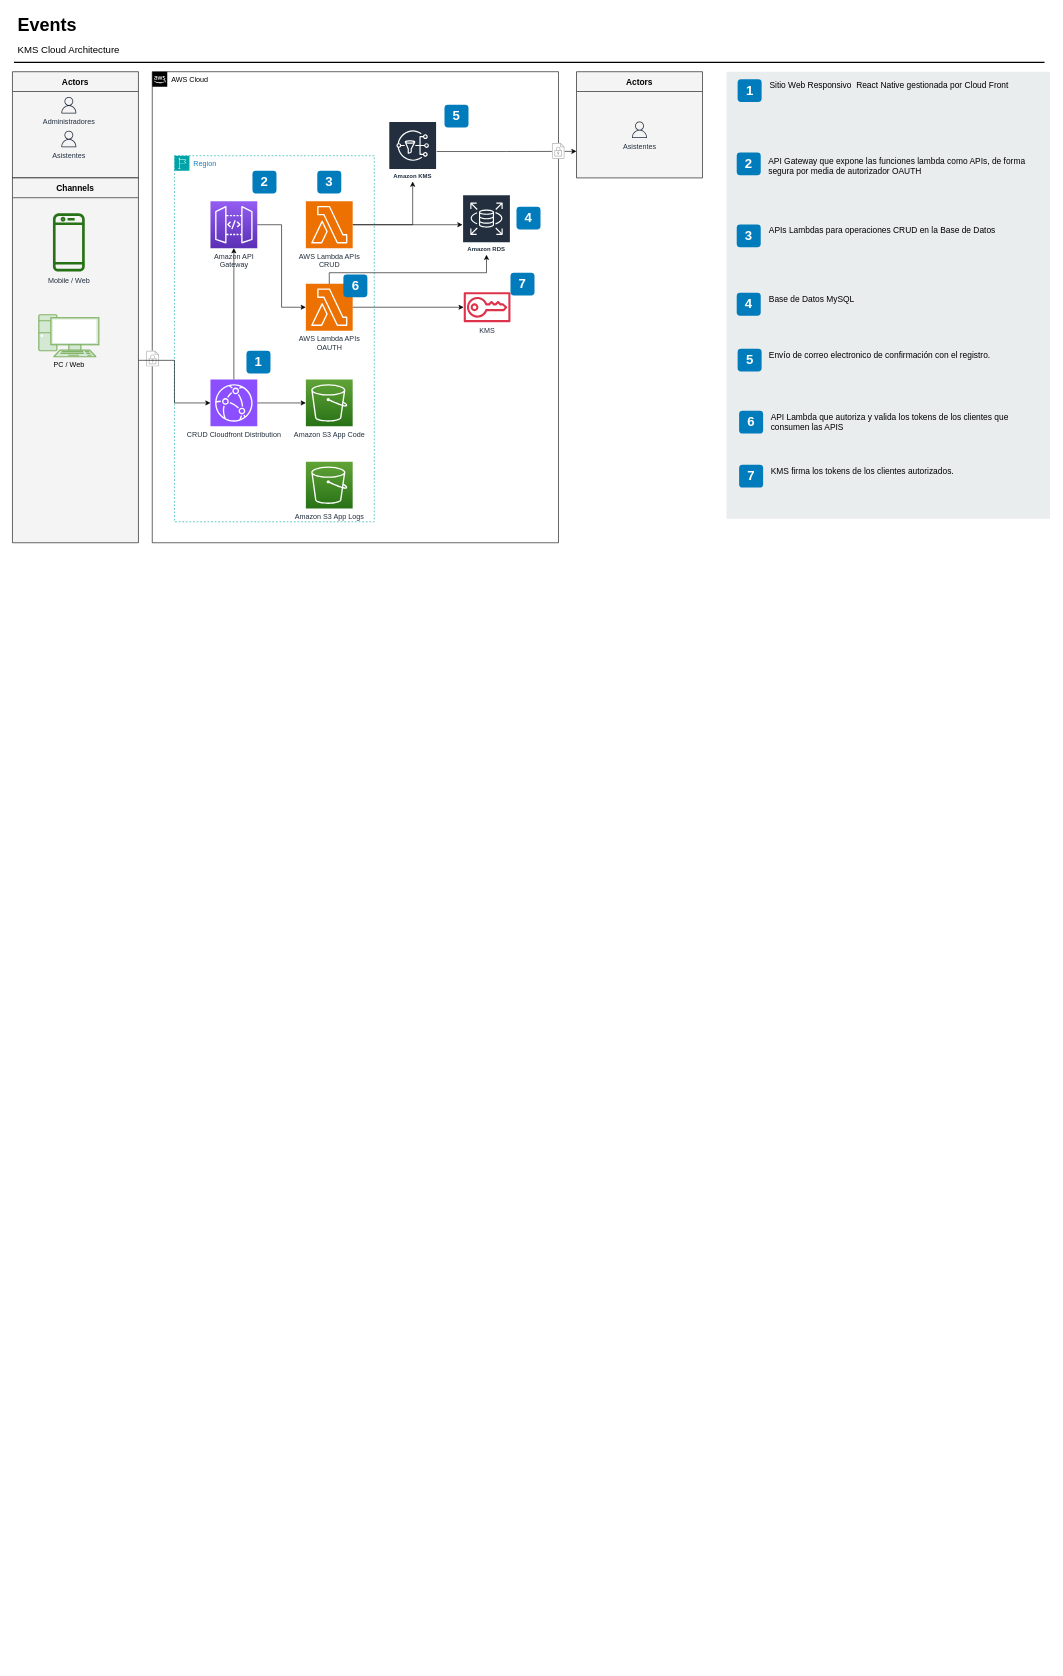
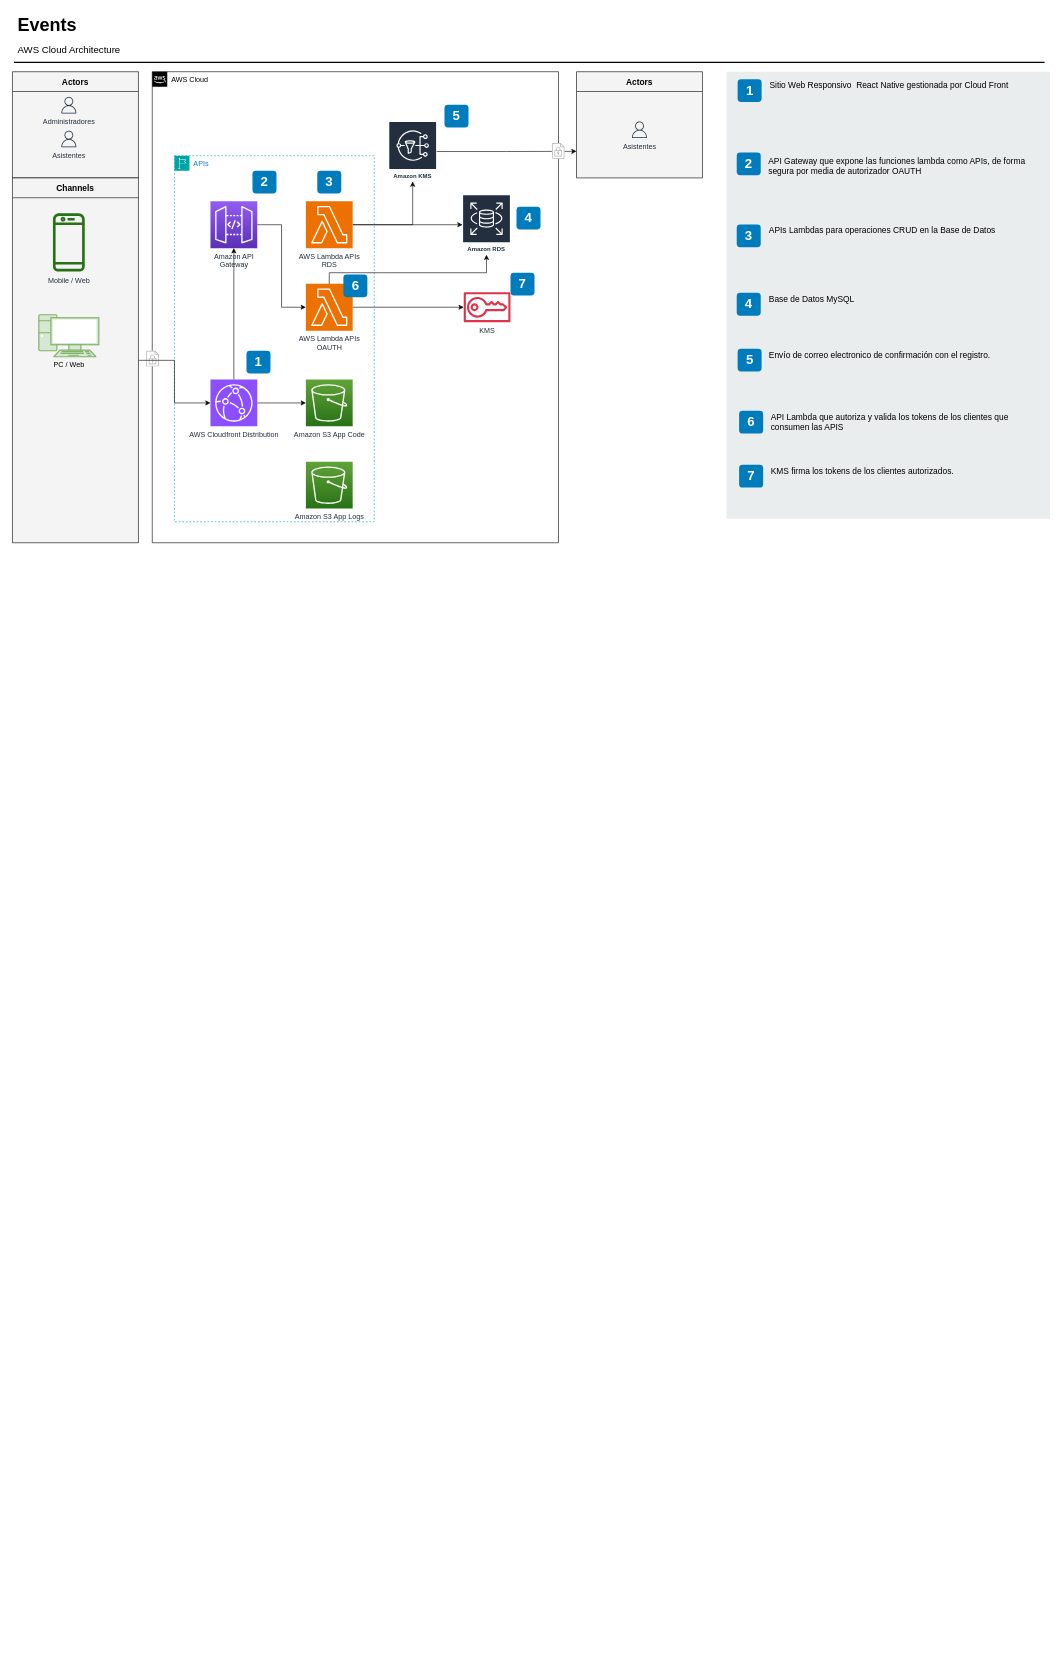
node "KMS Cloud Architecture": label "KMS Cloud Architecture" -> "AWS Cloud Architecture"
node "Region": label "Region" -> "APIs"
node "AWS Lambda APIs CRUD": label "AWS Lambda APIs CRUD" -> "AWS Lambda APIs RDS"
node "CRUD Cloudfront Distribution": label "CRUD Cloudfront Distribution" -> "AWS Cloudfront Distribution"
